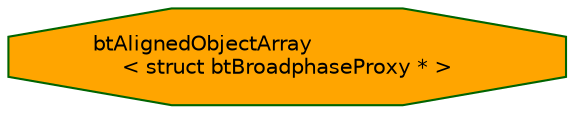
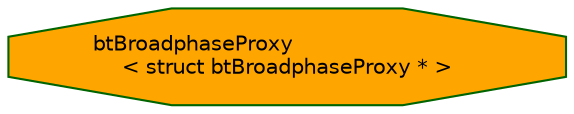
node "btAlignedObjectArray < struct btBroadphaseProxy * >": label "btAlignedObjectArray < struct btBroadphaseProxy * >" -> "btBroadphaseProxy < struct btBroadphaseProxy * >"
